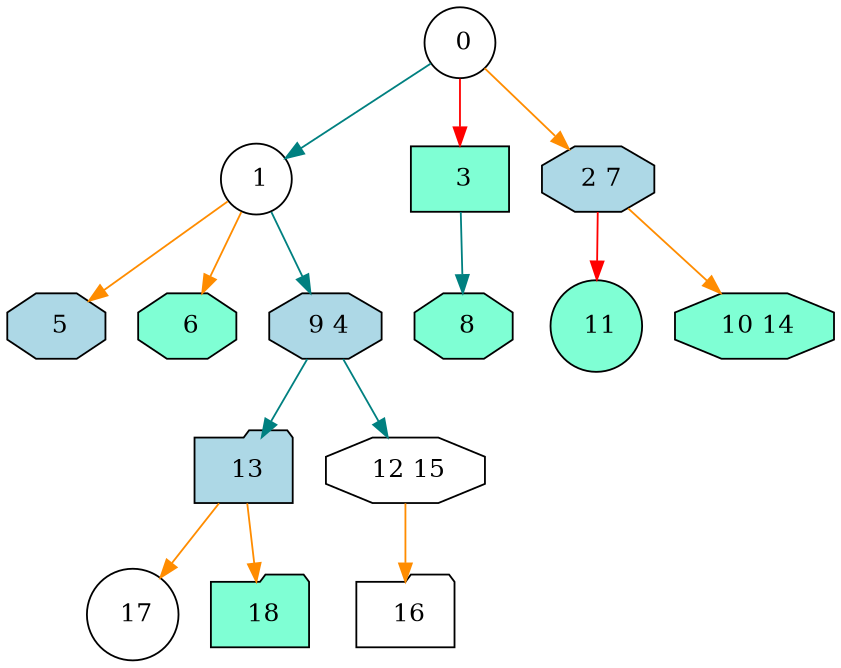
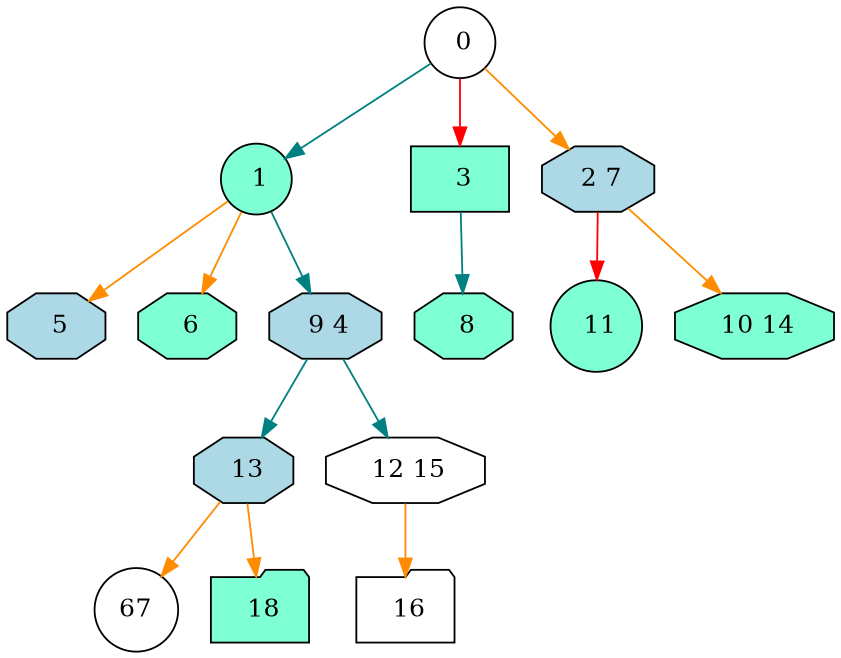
node "1": fillcolor white -> aquamarine
node "13": shape folder -> octagon
node "17": label "17" -> "67"
